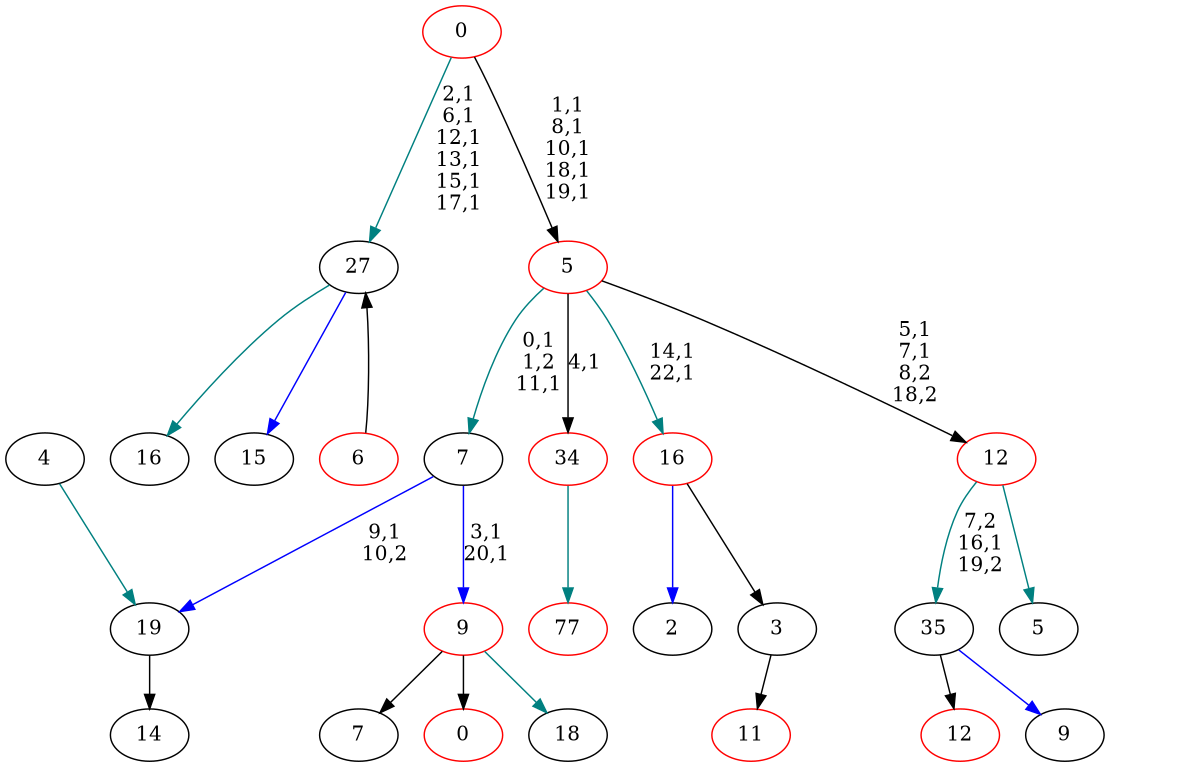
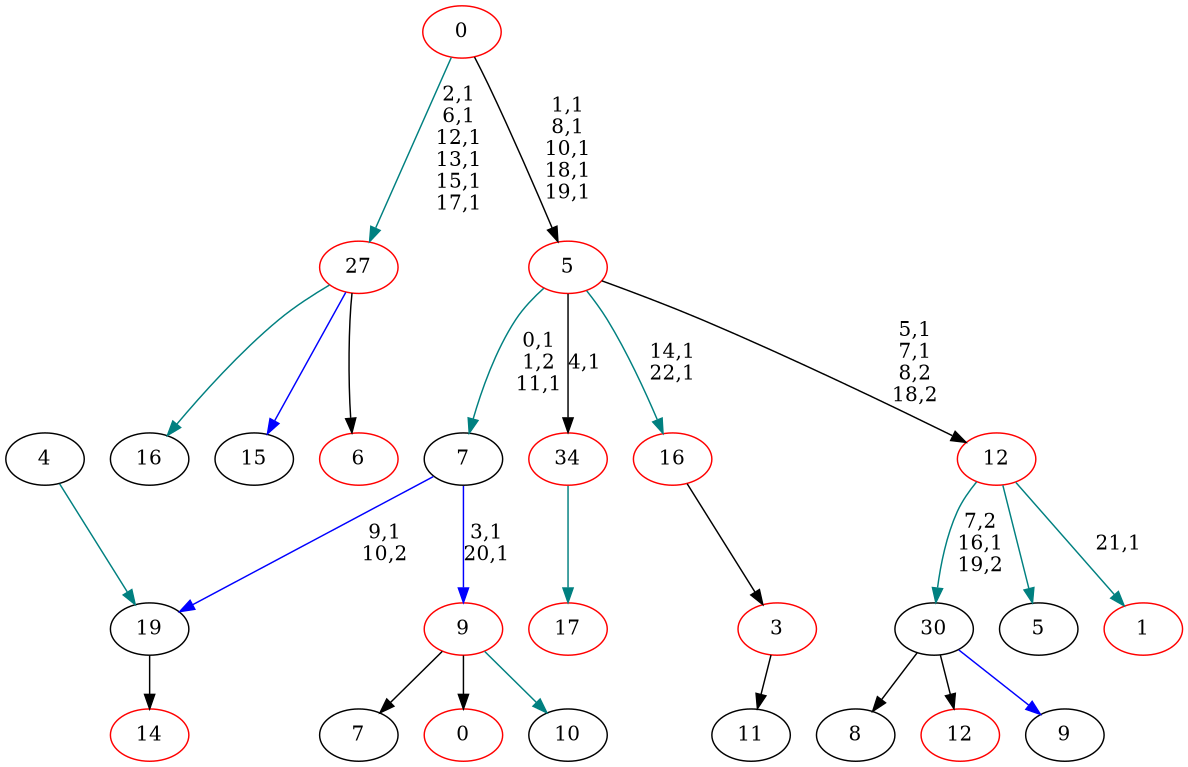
node "27": color black -> red
edge "6" -> "27": reversed
node "77": label "77" -> "17"
node "2": removed
node "3": color black -> red
node "35": label "35" -> "30"
node "1": added
node "14": color black -> red
node "18": label "18" -> "10"
node "11": color red -> black
node "8": added
